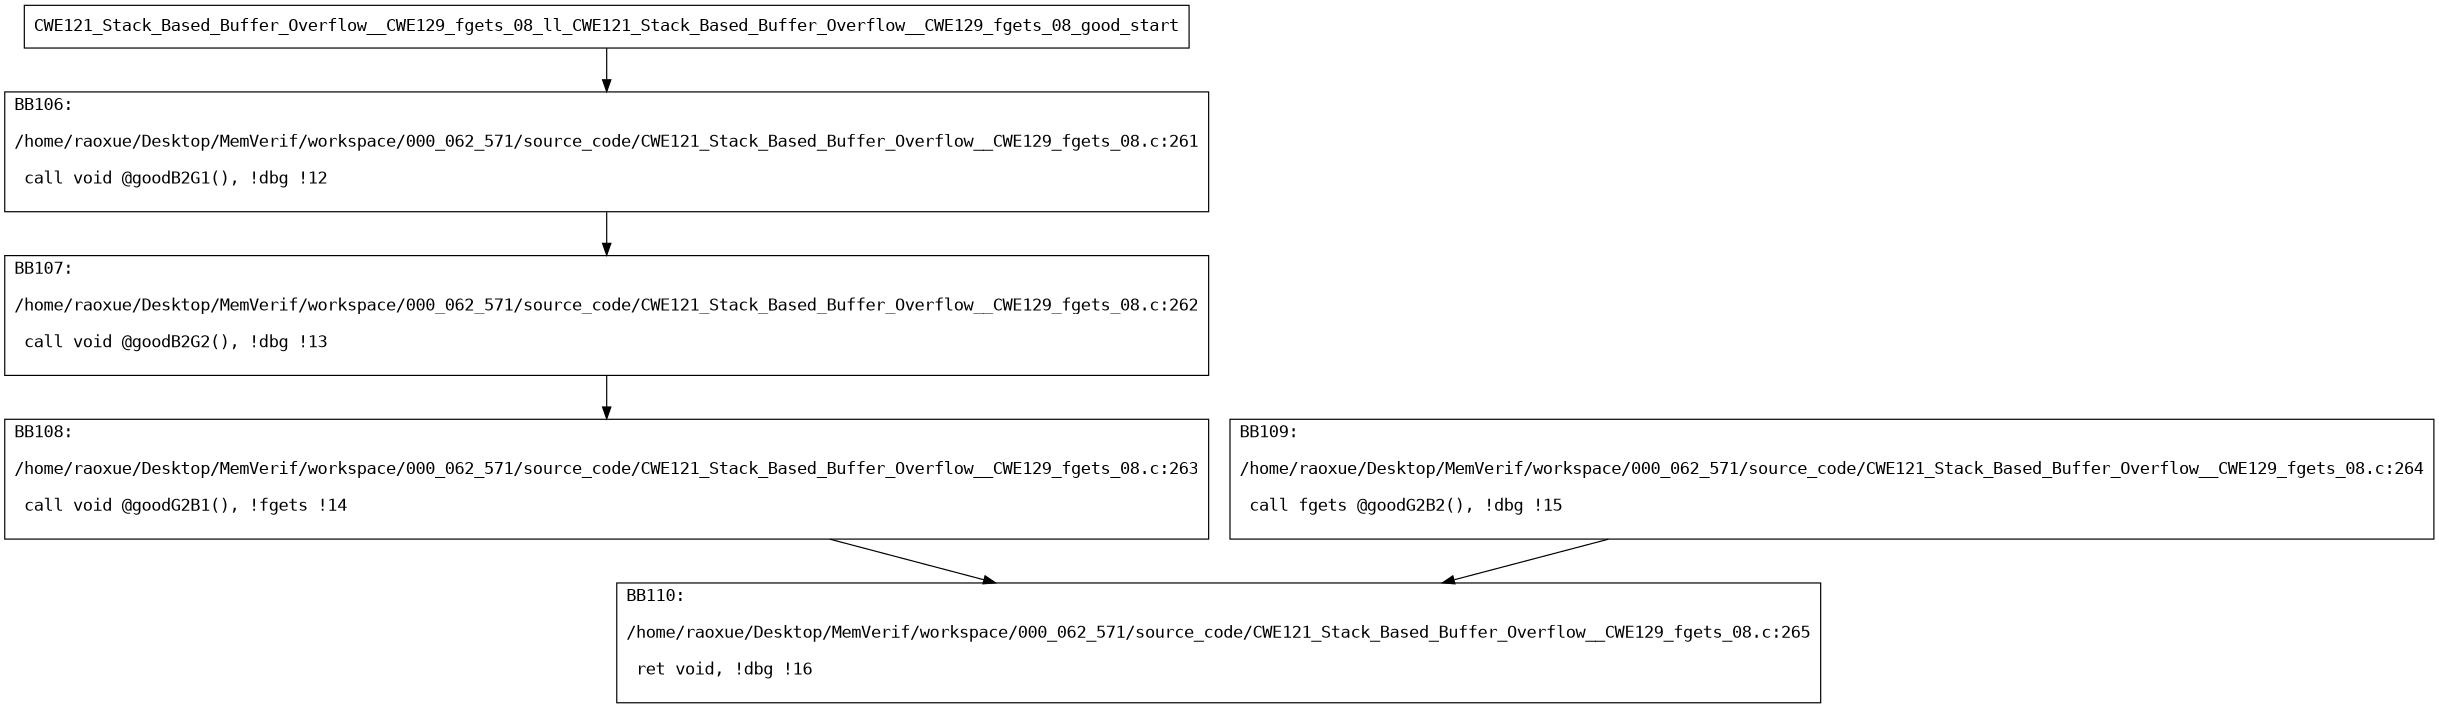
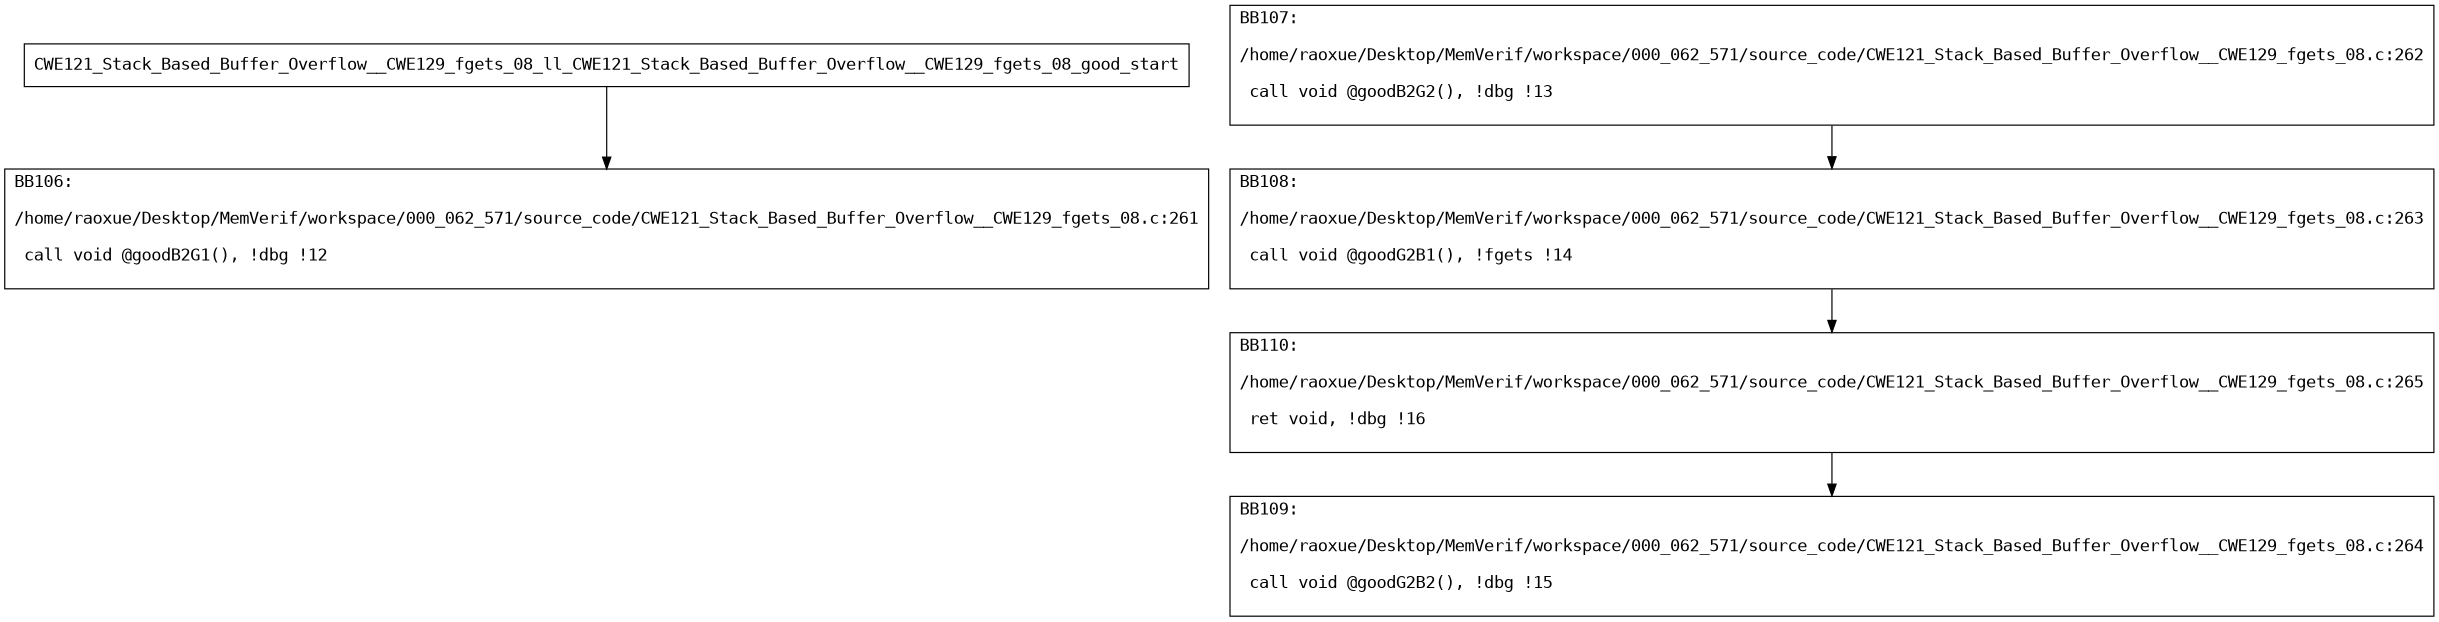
edge "BB106:" -> "BB107:": removed
node "BB109:": text "call fgets @goodG2B2(), !dbg !15" -> "call void @goodG2B2(), !dbg !15"
edge "BB109:" -> "BB110:": reversed
